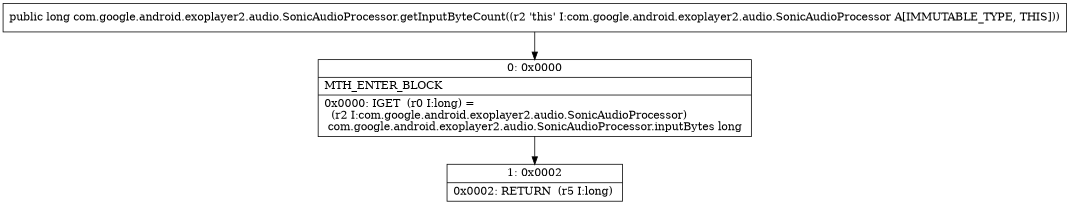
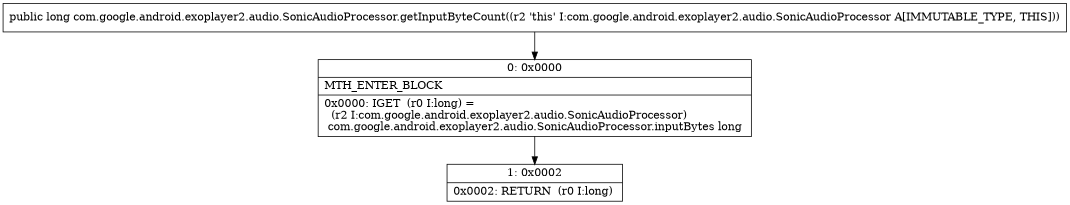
node "1: 0x0002": text "0x0002: RETURN  (r5 I:long)" -> "0x0002: RETURN  (r0 I:long)"
